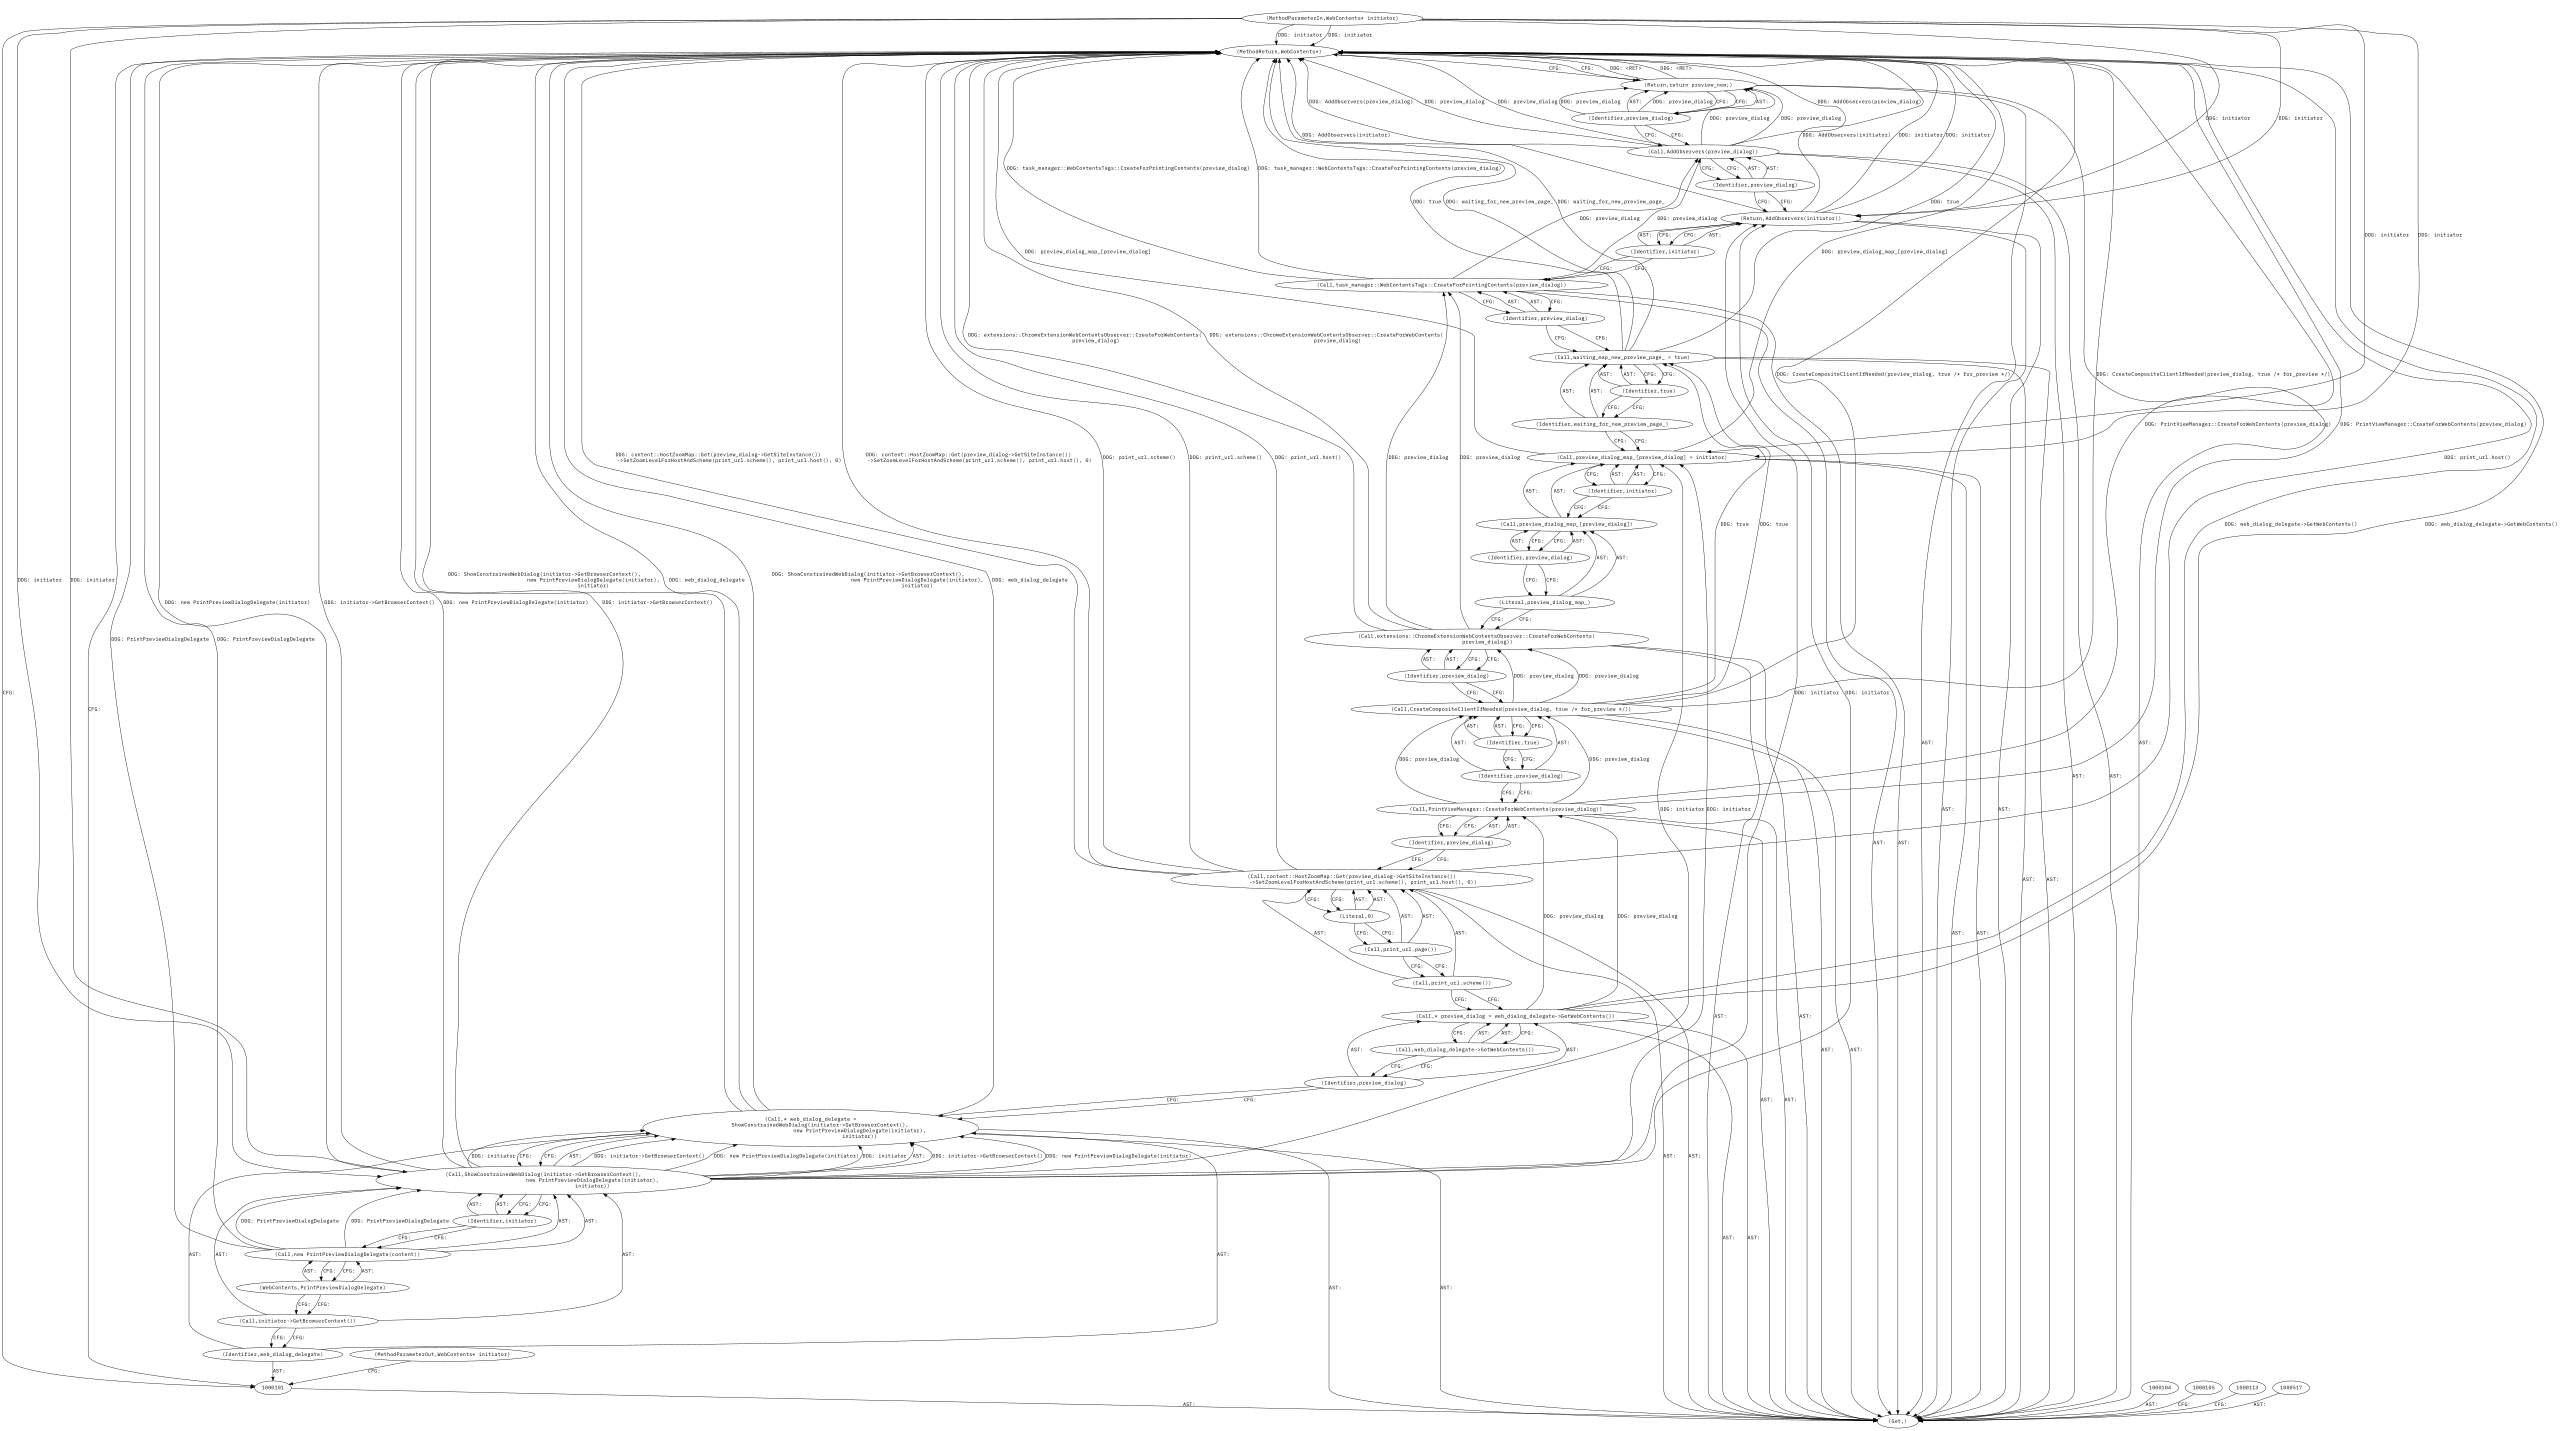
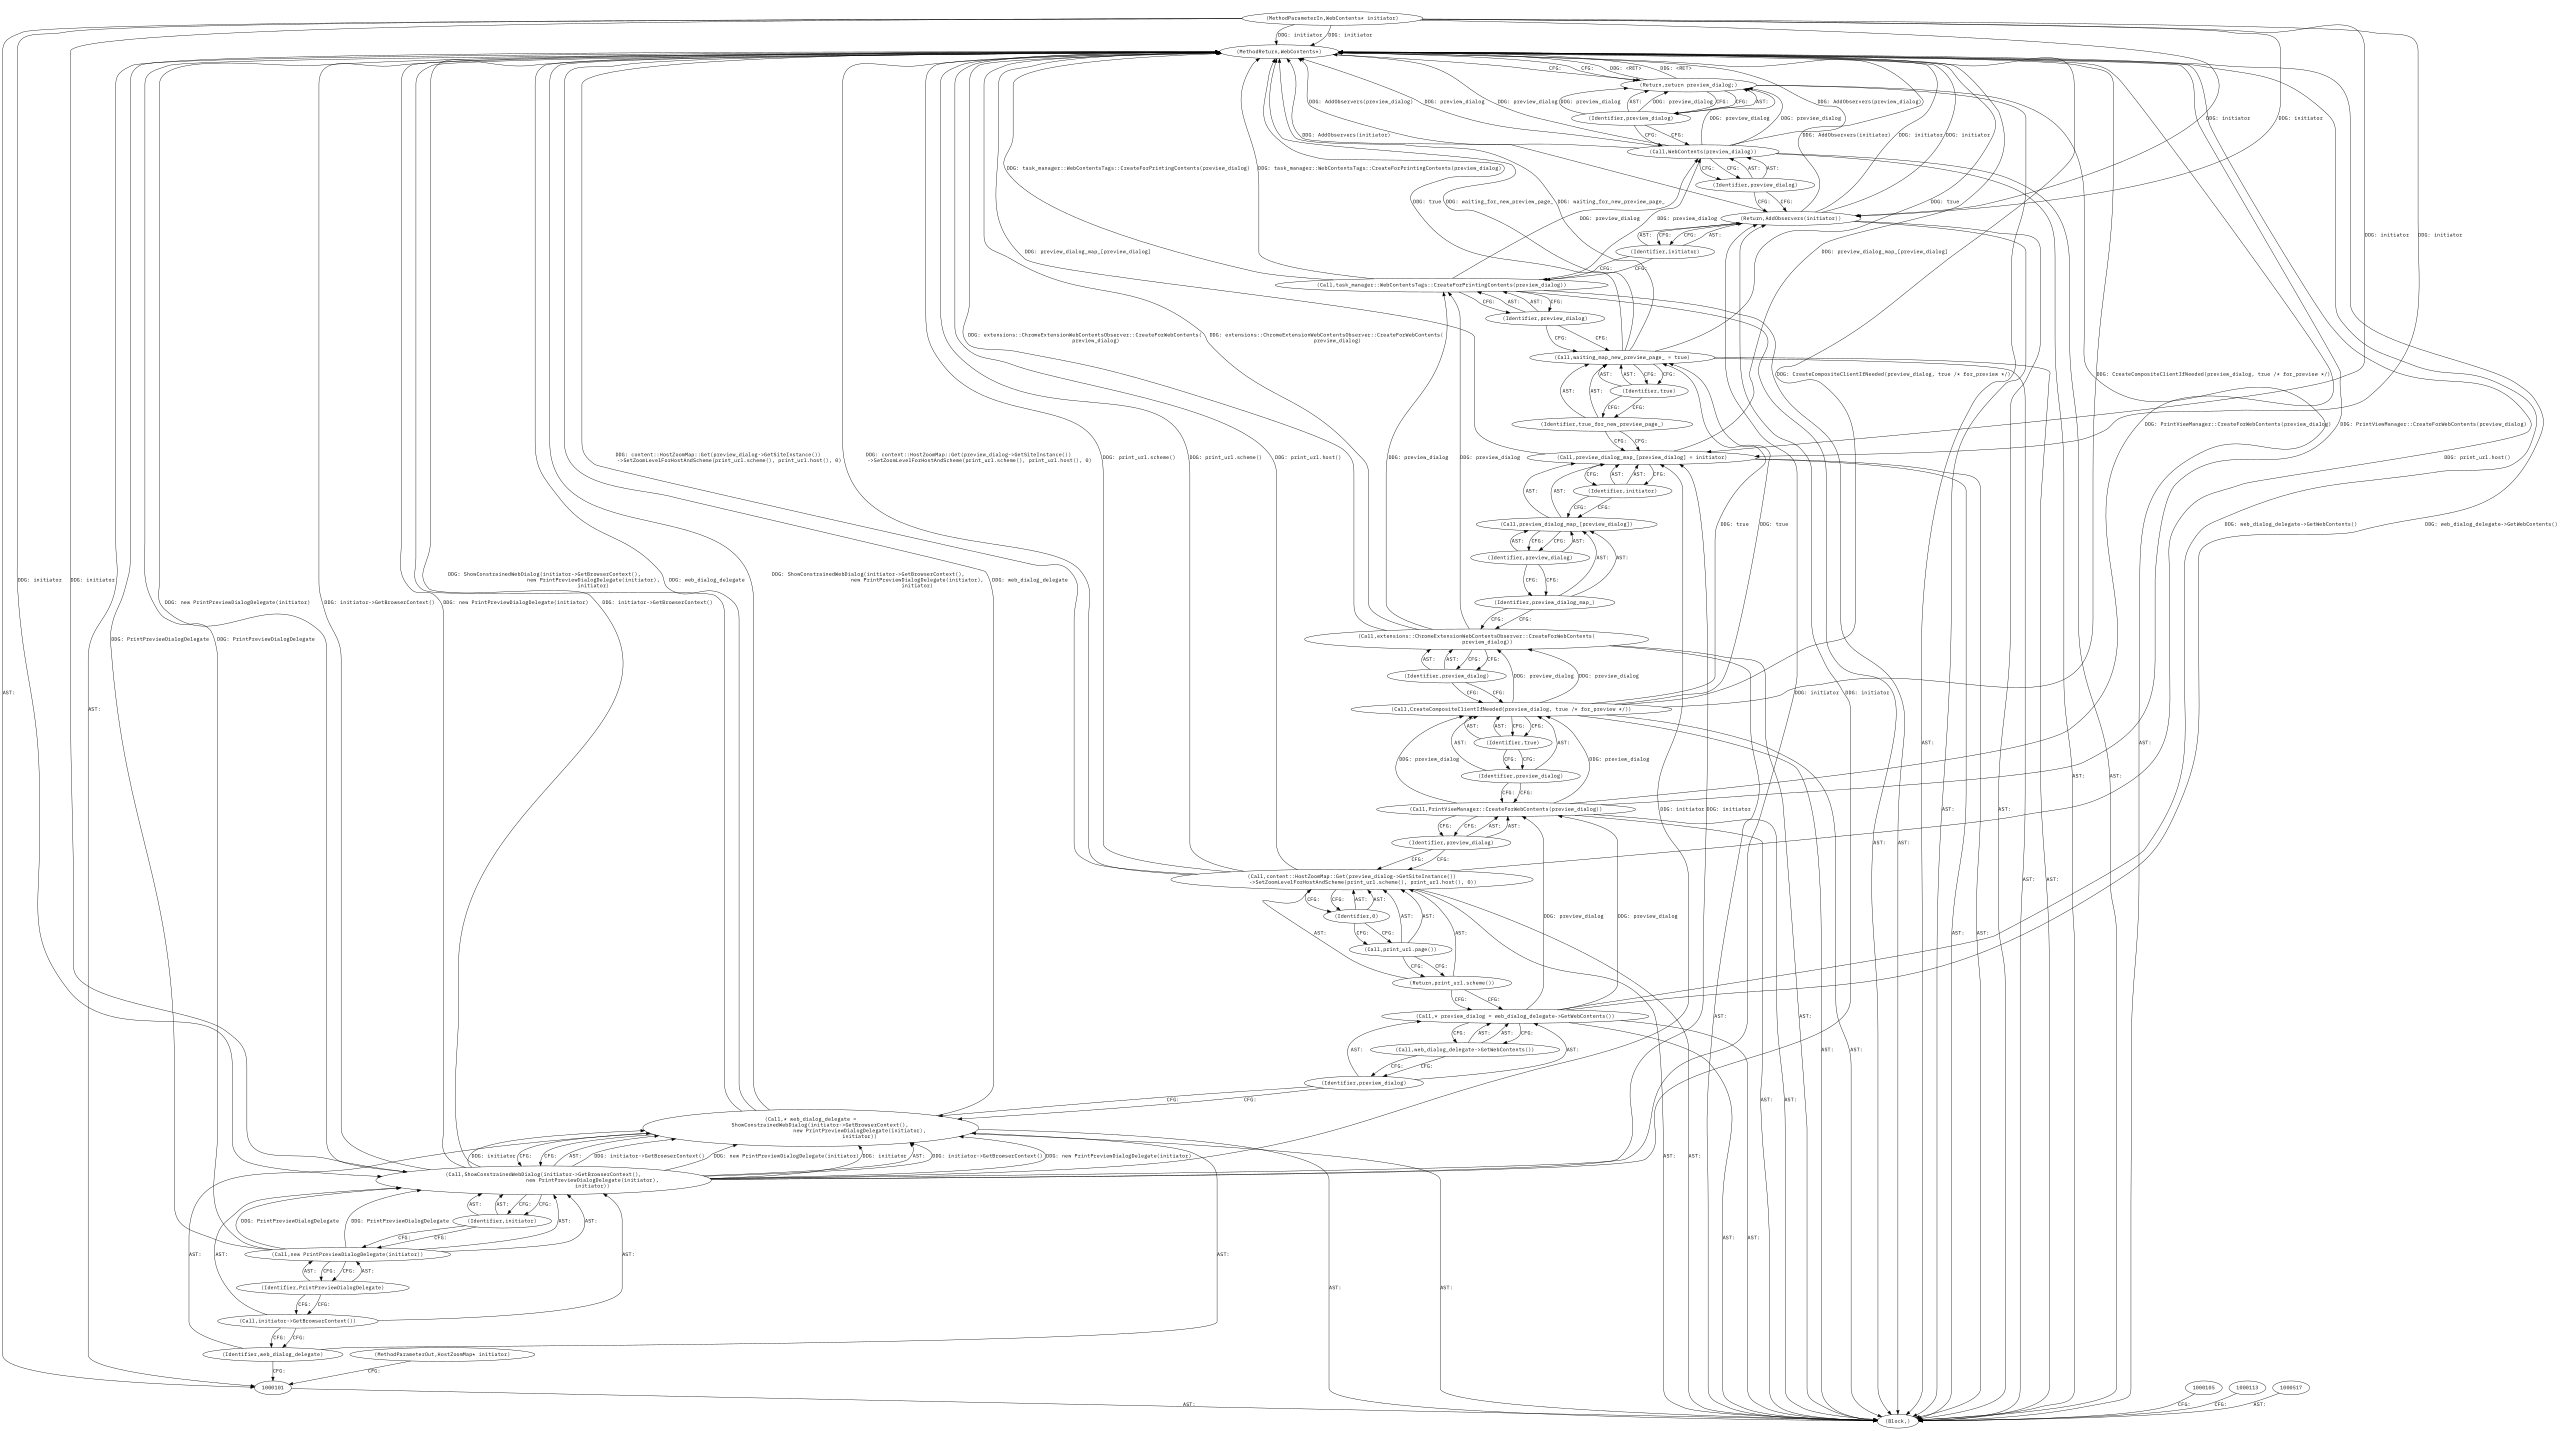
node "(Return,return preview_new;)": label "(Return,return preview_new;)" -> "(Return,return preview_dialog;)"
node "(Call,AddObservers(preview_dialog))": label "(Call,AddObservers(preview_dialog))" -> "(Call,WebContents(preview_dialog))"
node "(Identifier,waiting_for_new_preview_page_)": label "(Identifier,waiting_for_new_preview_page_)" -> "(Identifier,true_for_new_preview_page_)"
node "(Literal,preview_dialog_map_)": label "(Literal,preview_dialog_map_)" -> "(Identifier,preview_dialog_map_)"
edge "(MethodParameterIn,WebContents* initiator)" -> "1000101": label "CFG: " -> "AST: "
edge "(MethodReturn,WebContents*)" -> "1000101": label "CFG: " -> "AST: "
node "(Literal,0)": label "(Literal,0)" -> "(Identifier,0)"
node "(Call,print_url.scheme())": label "(Call,print_url.scheme())" -> "(Return,print_url.scheme())"
node "(Call,new PrintPreviewDialogDelegate(content))": label "(Call,new PrintPreviewDialogDelegate(content))" -> "(Call,new PrintPreviewDialogDelegate(initiator))"
node "(WebContents,PrintPreviewDialogDelegate)": label "(WebContents,PrintPreviewDialogDelegate)" -> "(Identifier,PrintPreviewDialogDelegate)"
node "(MethodParameterOut,WebContents* initiator)": label "(MethodParameterOut,WebContents* initiator)" -> "(MethodParameterOut,HostZoomMap* initiator)"
edge "(Identifier,web_dialog_delegate)" -> "1000101": label "AST: " -> "CFG: "
node "1000104": removed
node "(Get,)": label "(Get,)" -> "(Block,)"
